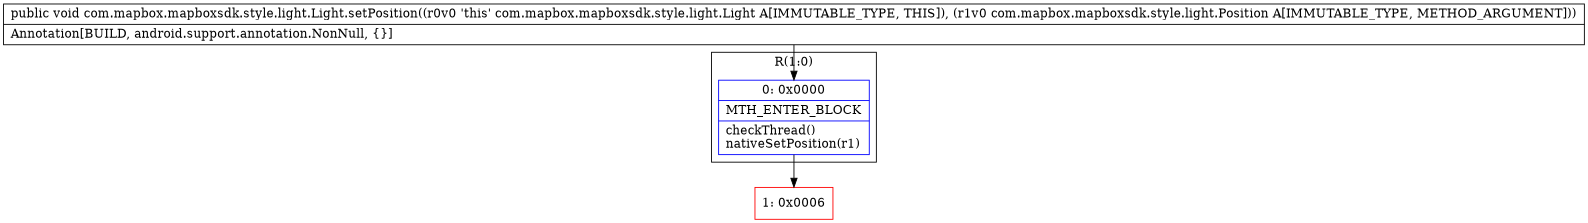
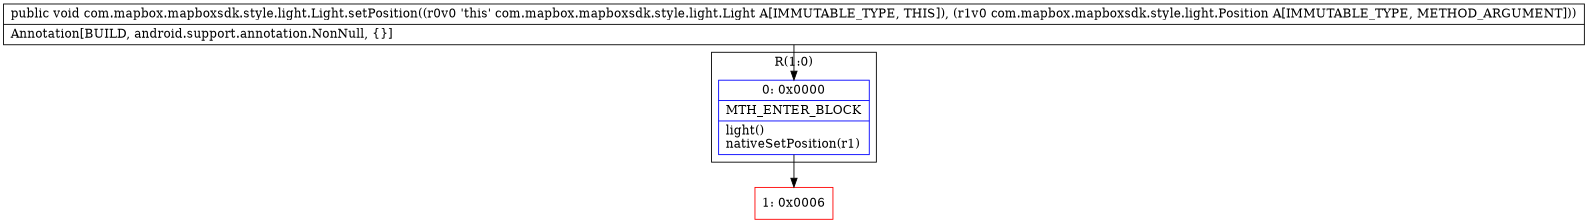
node "0: 0x0000": text "checkThread()" -> "light()"
